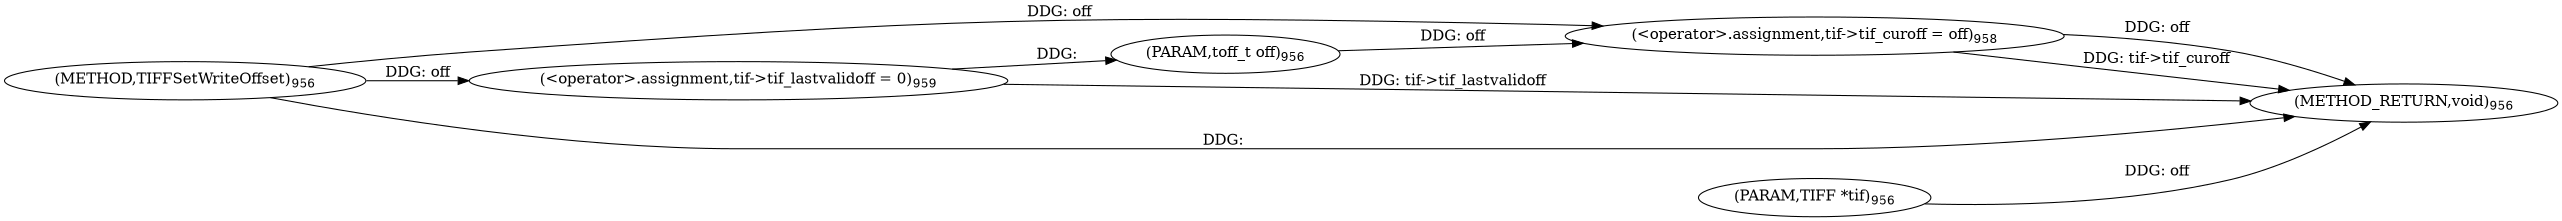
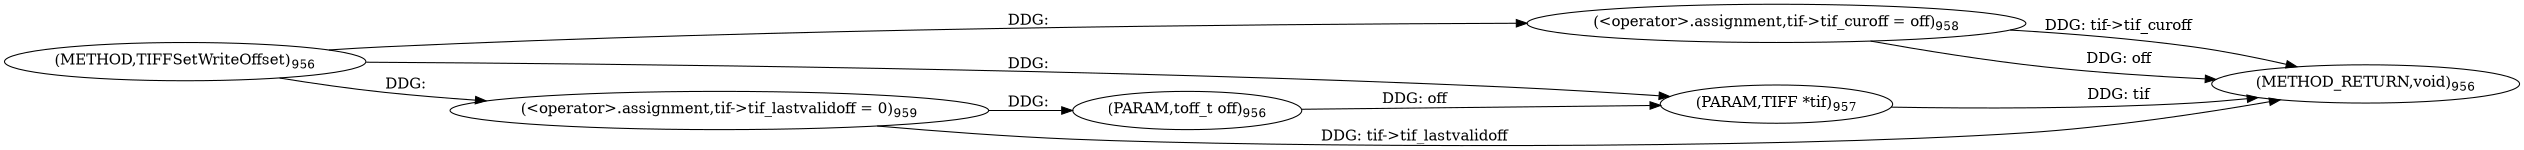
edge "(METHOD,TIFFSetWriteOffset)" -> "(<operator>.assignment,tif->tif_curoff = off)": label "DDG: off" -> "DDG: "
edge "(PARAM,toff_t off)" -> "(<operator>.assignment,tif->tif_curoff = off)": now "(PARAM,toff_t off)" -> "(PARAM,TIFF *tif)"
edge "(METHOD,TIFFSetWriteOffset)" -> "(<operator>.assignment,tif->tif_lastvalidoff = 0)": label "DDG: off" -> "DDG: "
edge "(METHOD,TIFFSetWriteOffset)" -> "(METHOD_RETURN,void)": now "(METHOD,TIFFSetWriteOffset)" -> "(PARAM,TIFF *tif)"
edge "(PARAM,TIFF *tif)" -> "(METHOD_RETURN,void)": label "DDG: off" -> "DDG: tif"
node "(PARAM,TIFF *tif)": text "956" -> "957"
